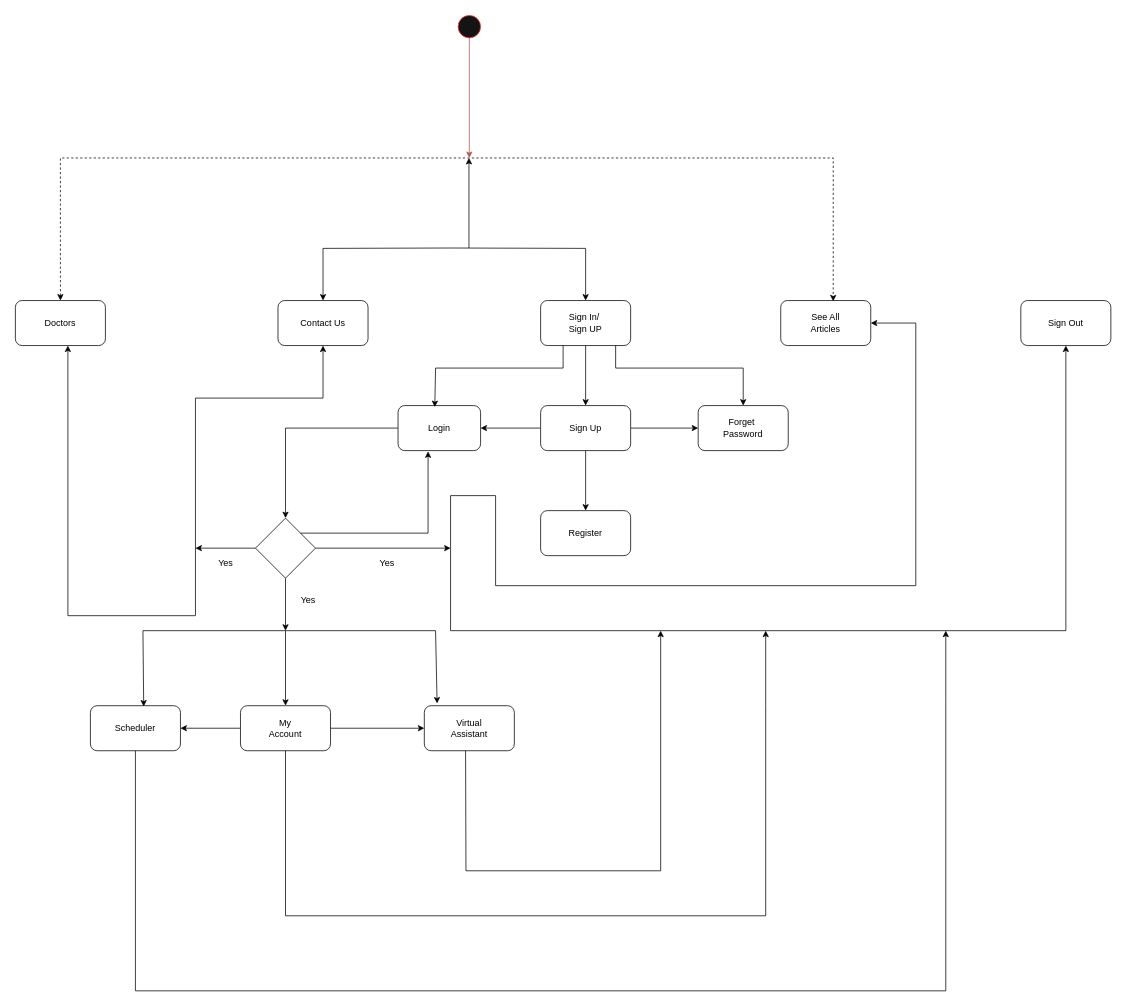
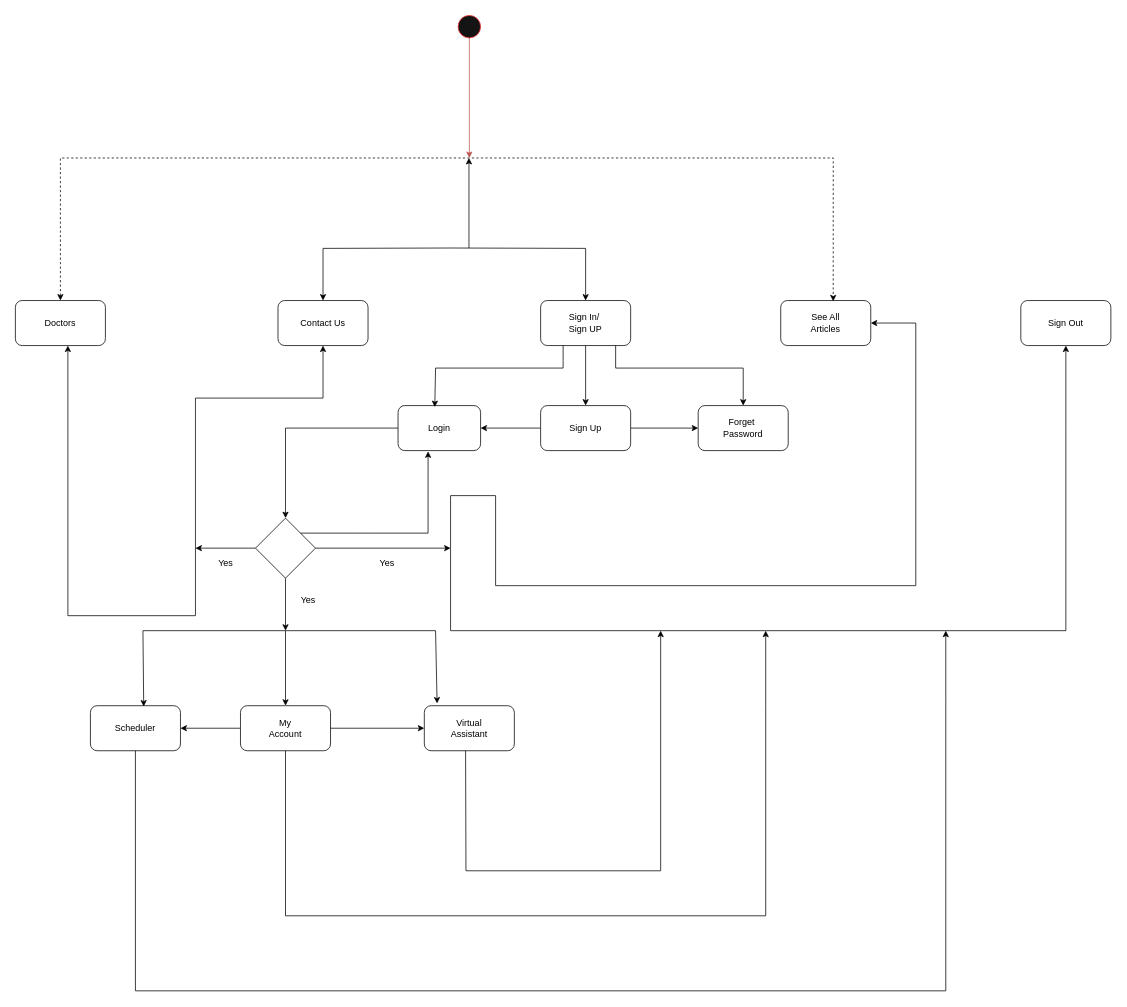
edge "Sign Up" -> "Register": removed
node "Register": removed
